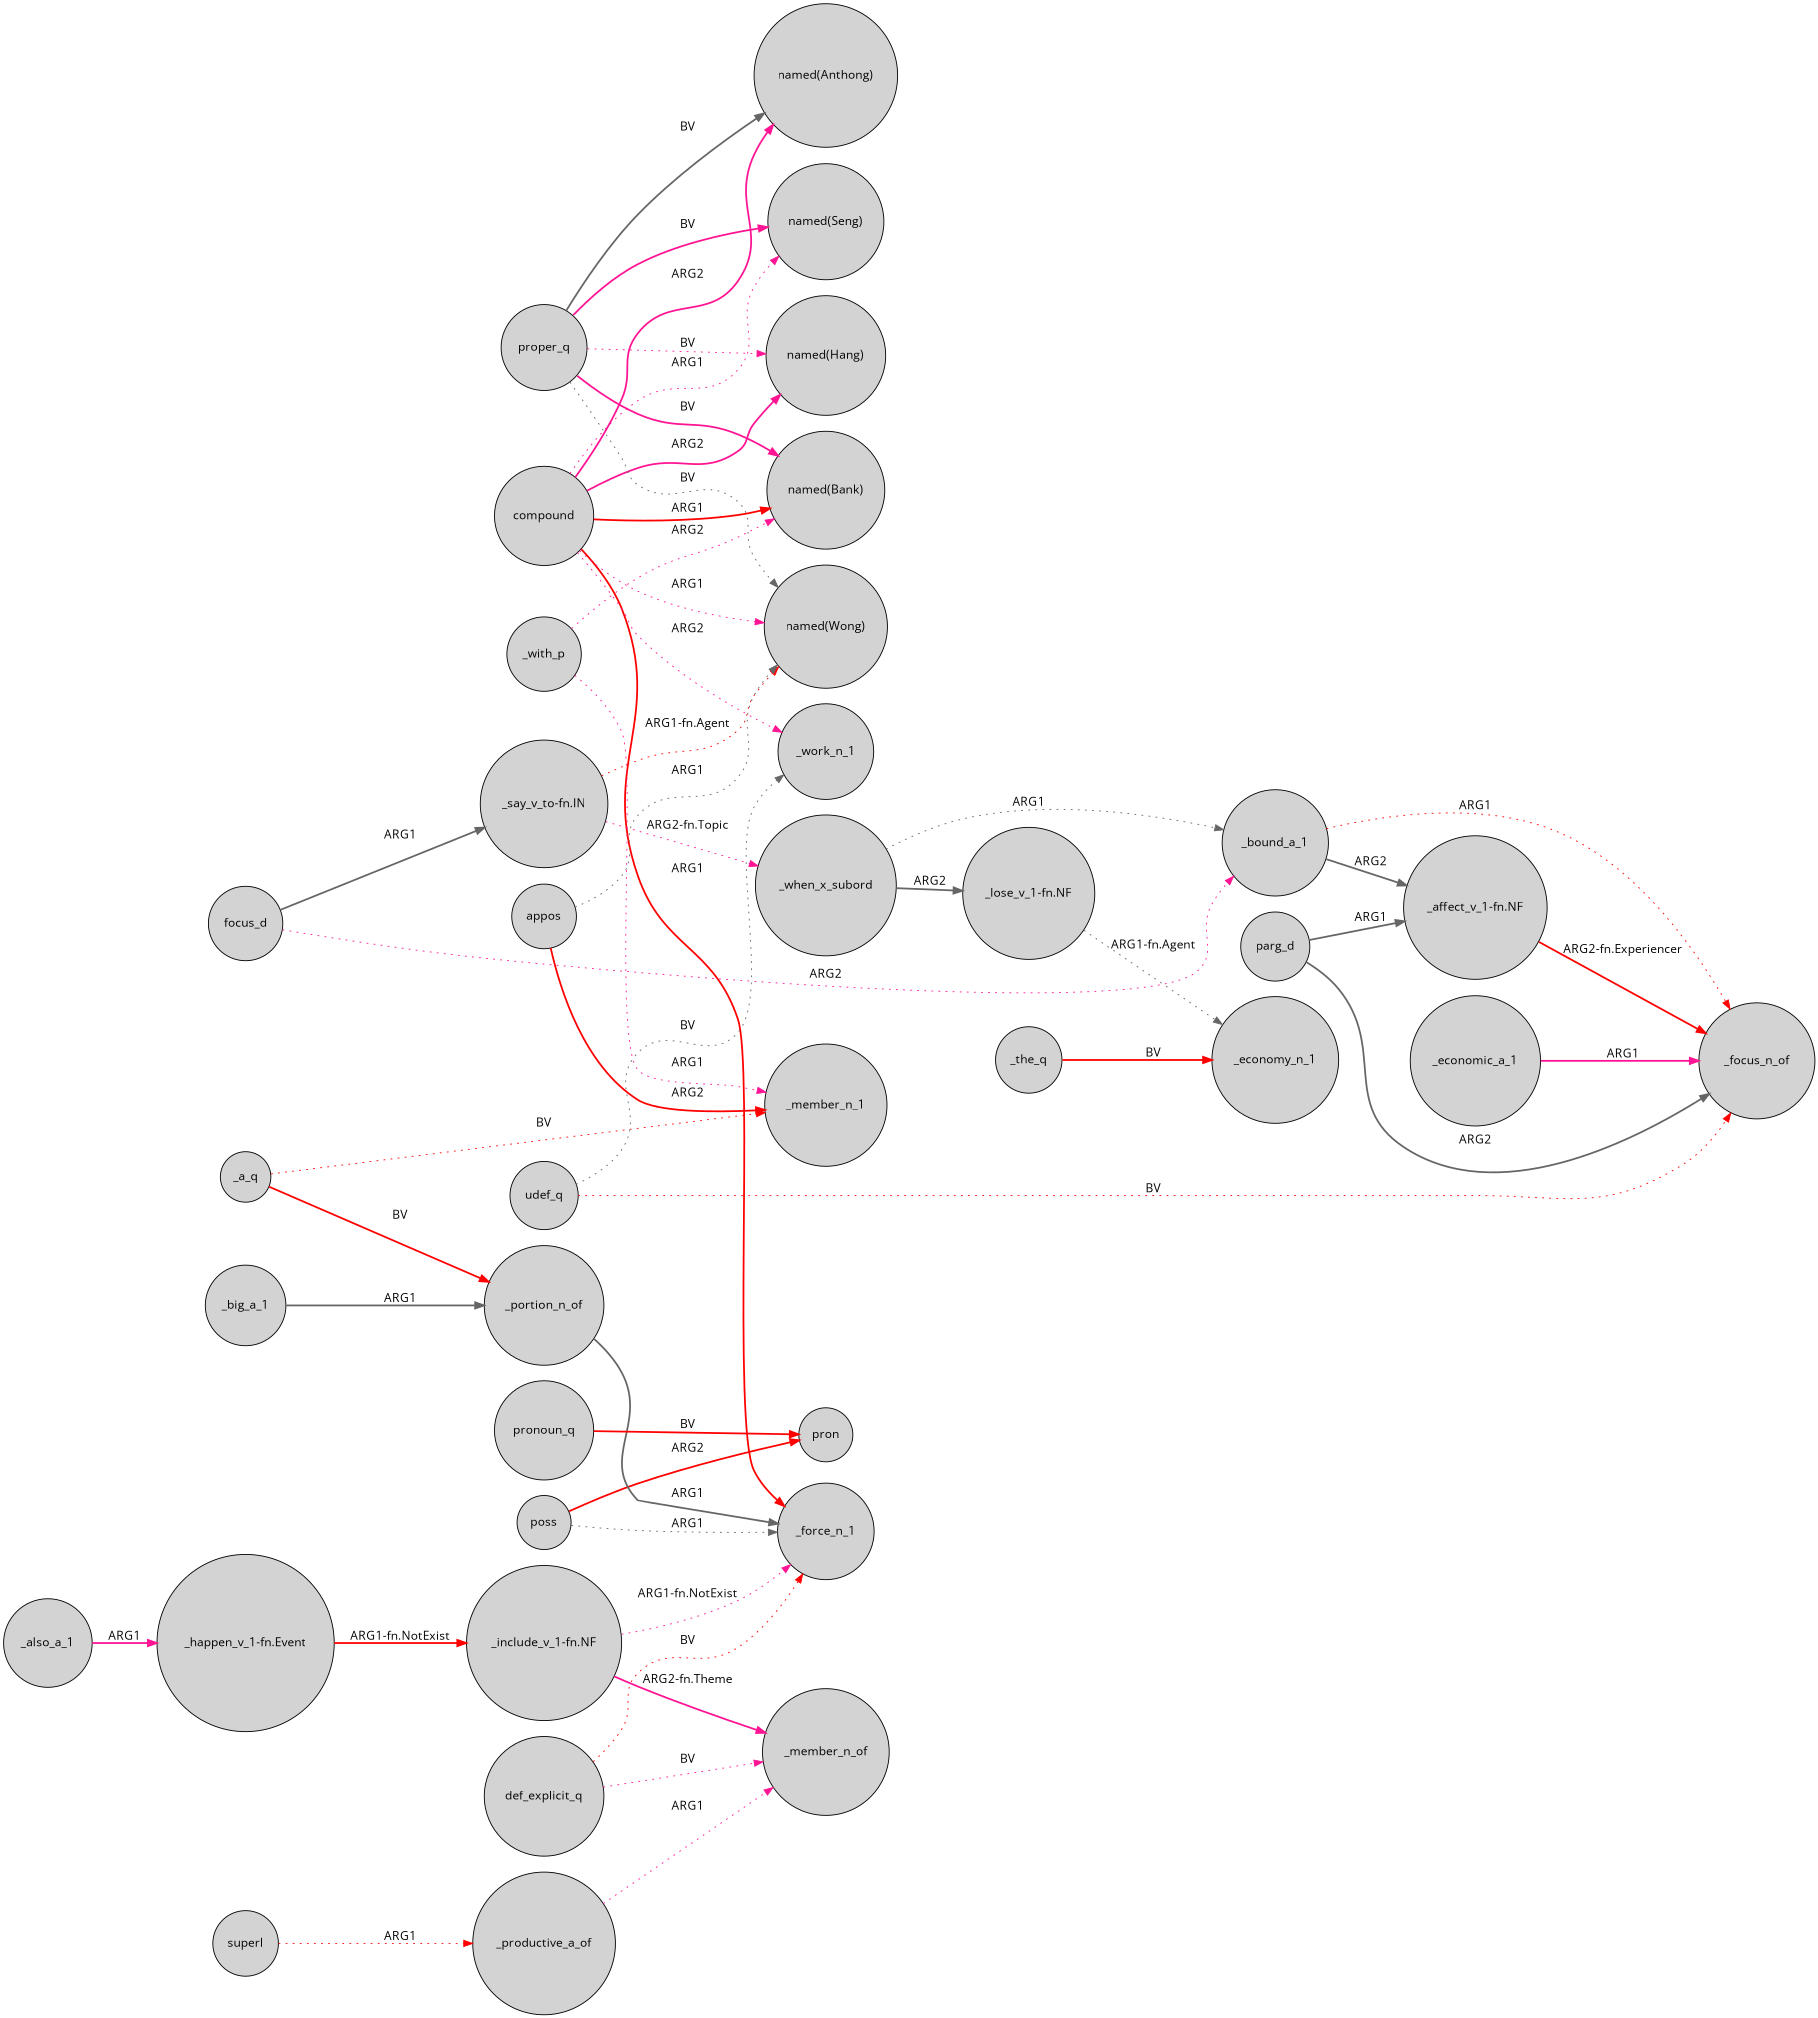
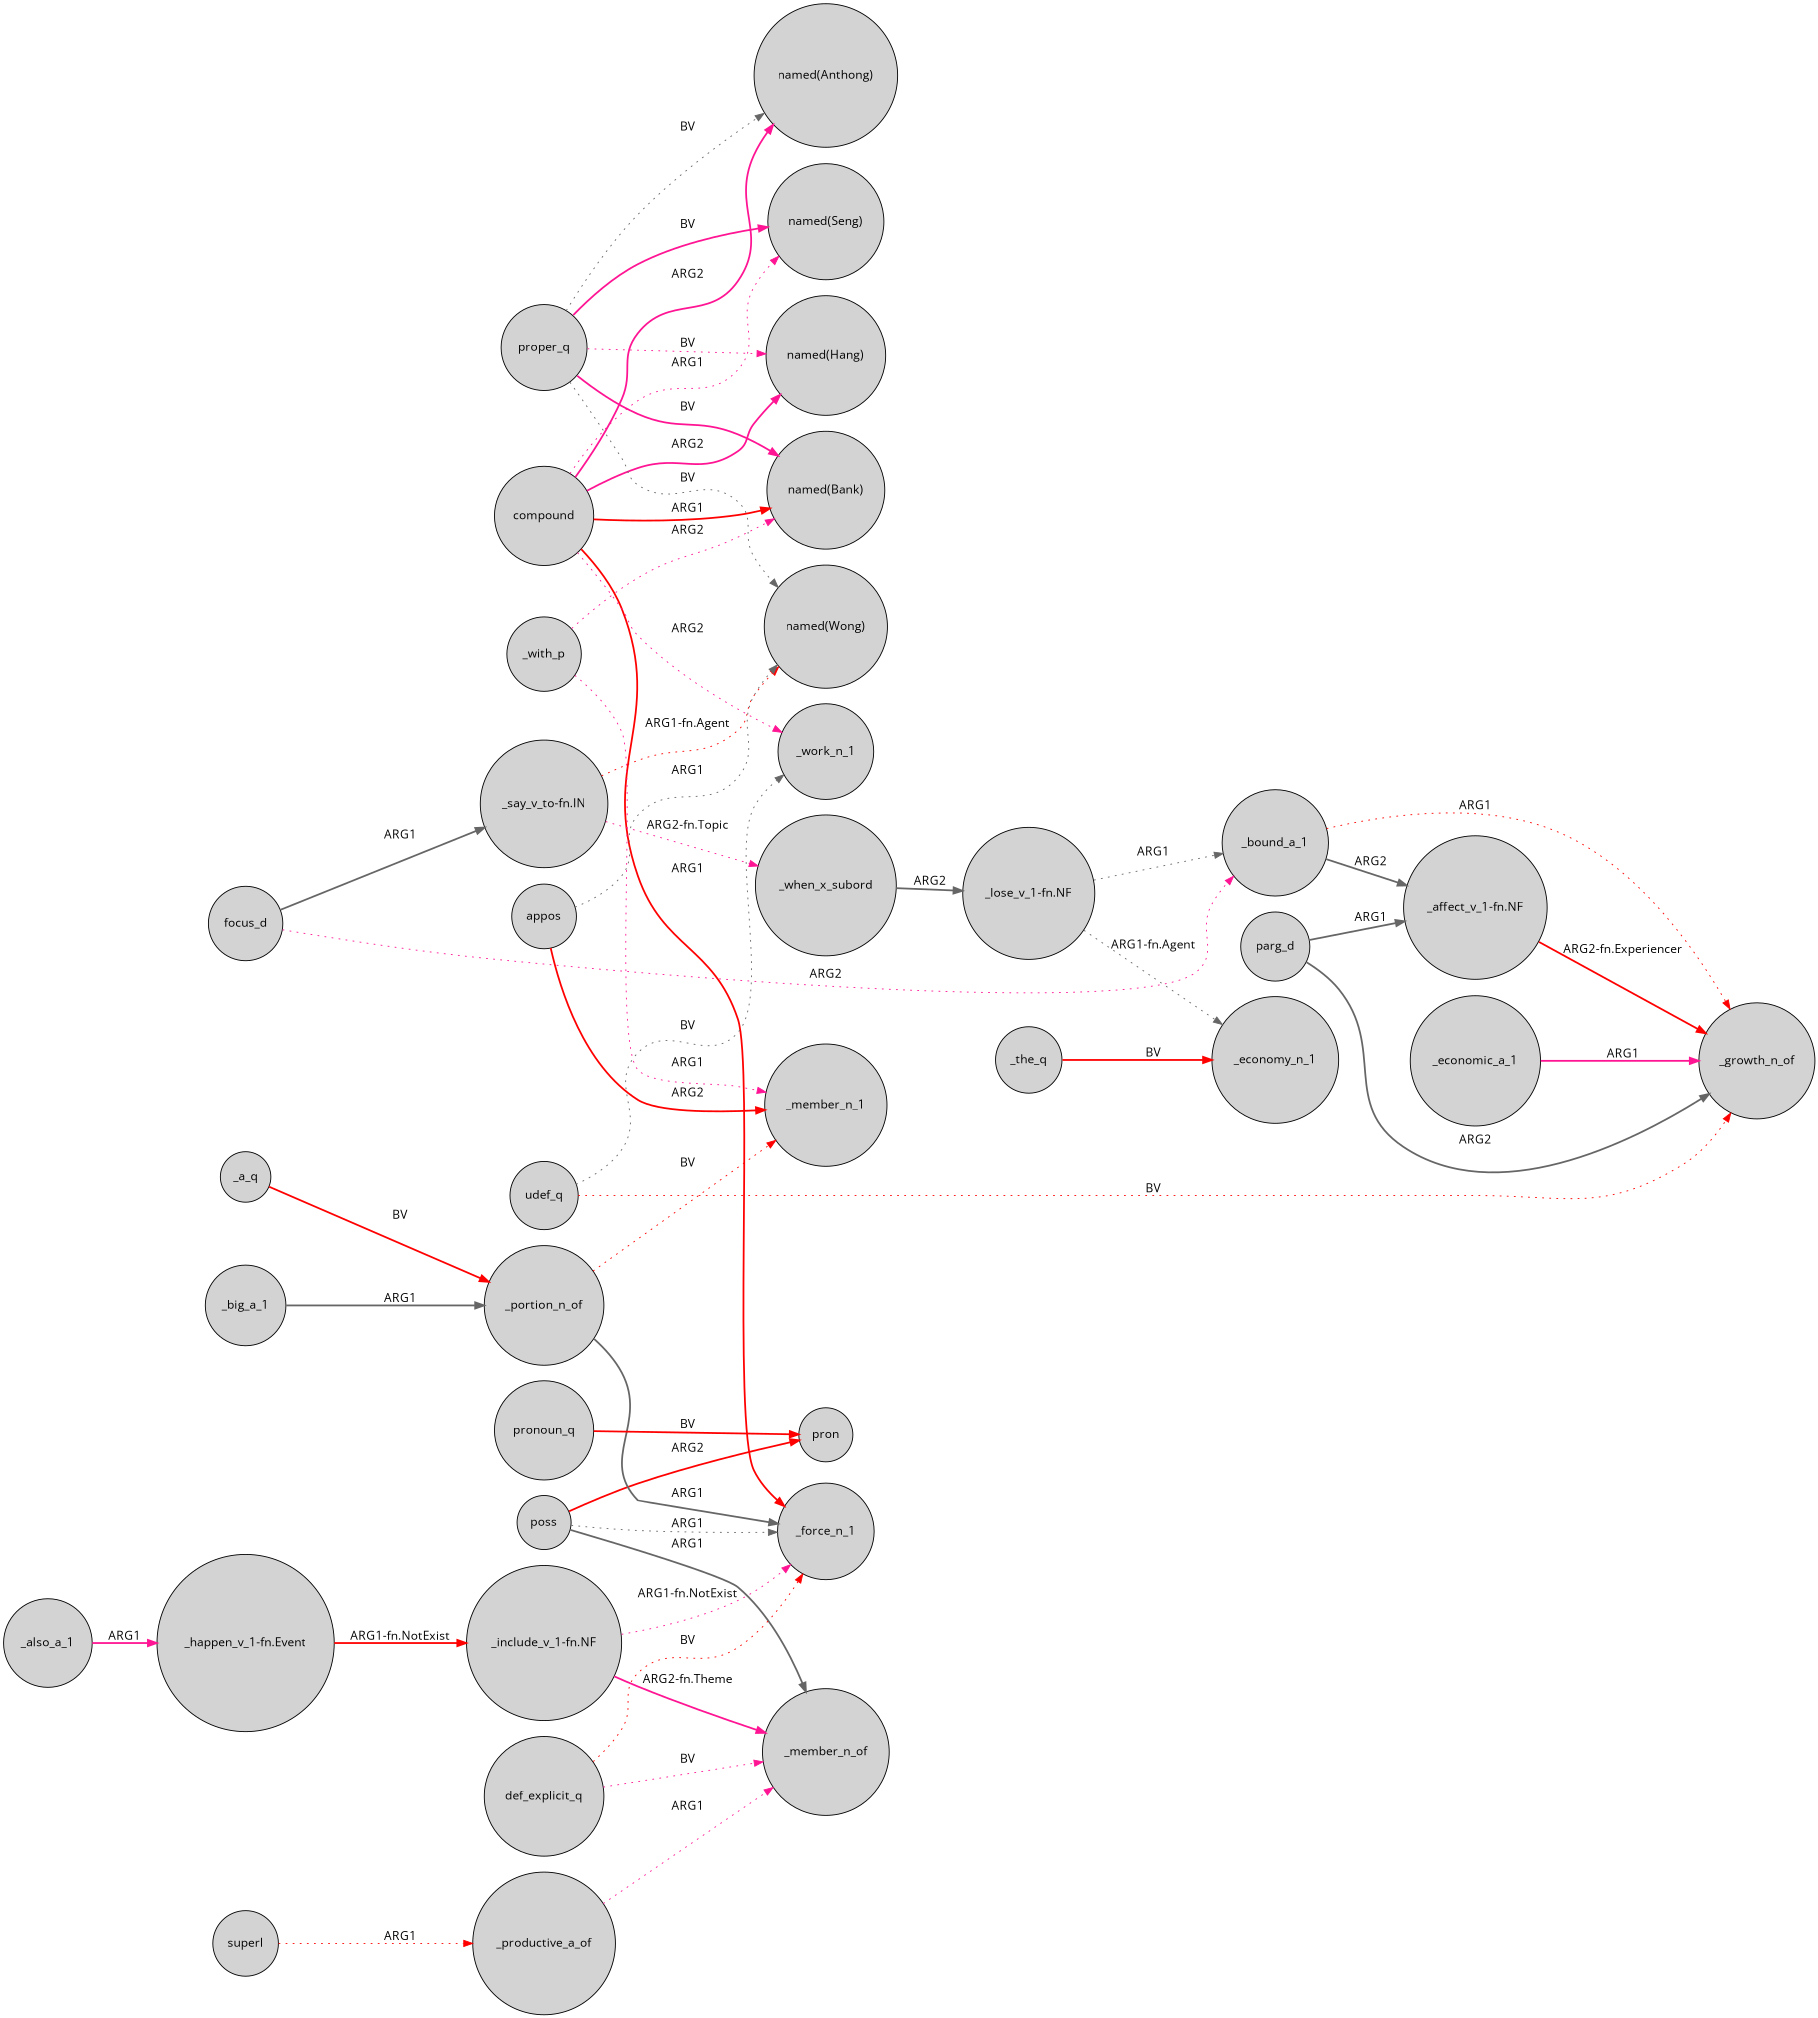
edge "proper_q" -> "named(Anthong)": style bold -> dotted
edge "compound" -> "named(Wong)": removed, label "ARG1"
edge "_when_x_subord" -> "_bound_a_1": now "_lose_v_1-fn.NF" -> "_bound_a_1"
node "_focus_n_of": label "_focus_n_of" -> "_growth_n_of"
edge "_a_q" -> "_member_n_1": now "_portion_n_of" -> "_member_n_1"
edge "poss" -> "_member_n_of": added, label "ARG1"
